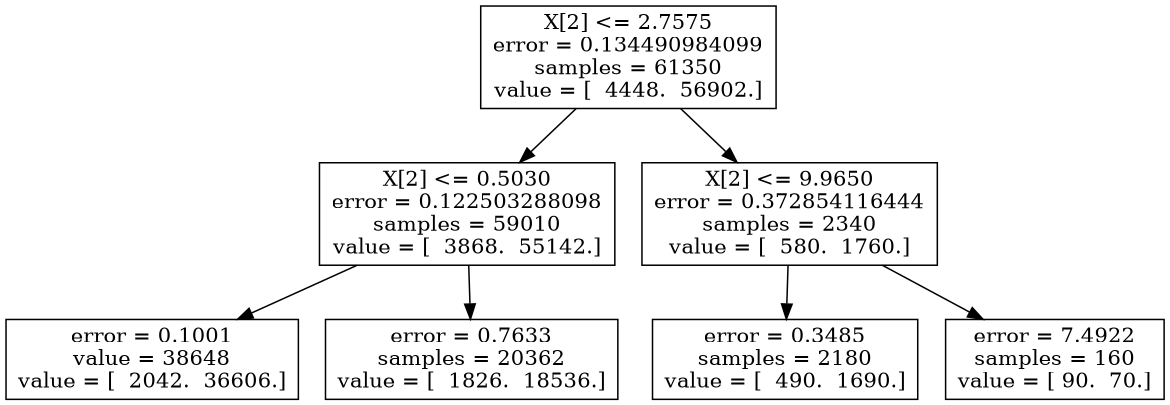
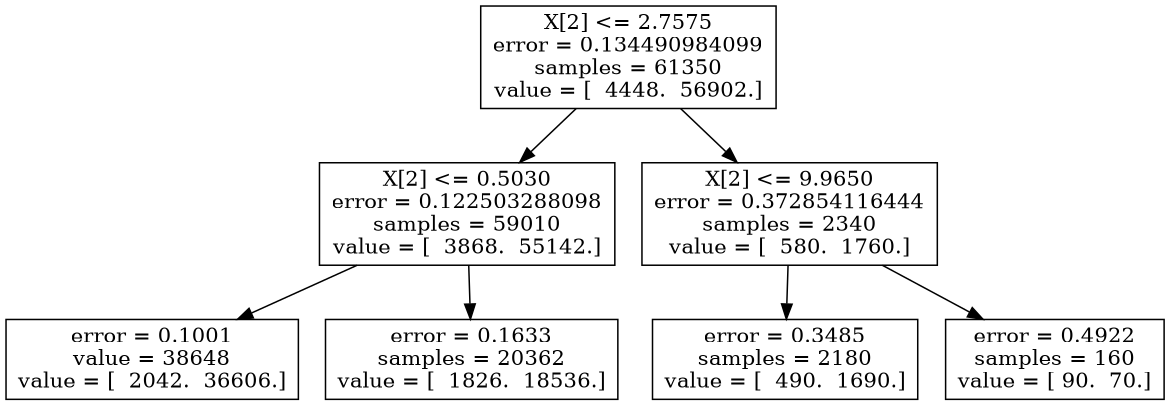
node "error = 0.7633 samples = 20362 value = [  1826.  18536.]": label "error = 0.7633 samples = 20362 value = [  1826.  18536.]" -> "error = 0.1633 samples = 20362 value = [  1826.  18536.]"
node "error = 7.4922 samples = 160 value = [ 90.  70.]": label "error = 7.4922 samples = 160 value = [ 90.  70.]" -> "error = 0.4922 samples = 160 value = [ 90.  70.]"
